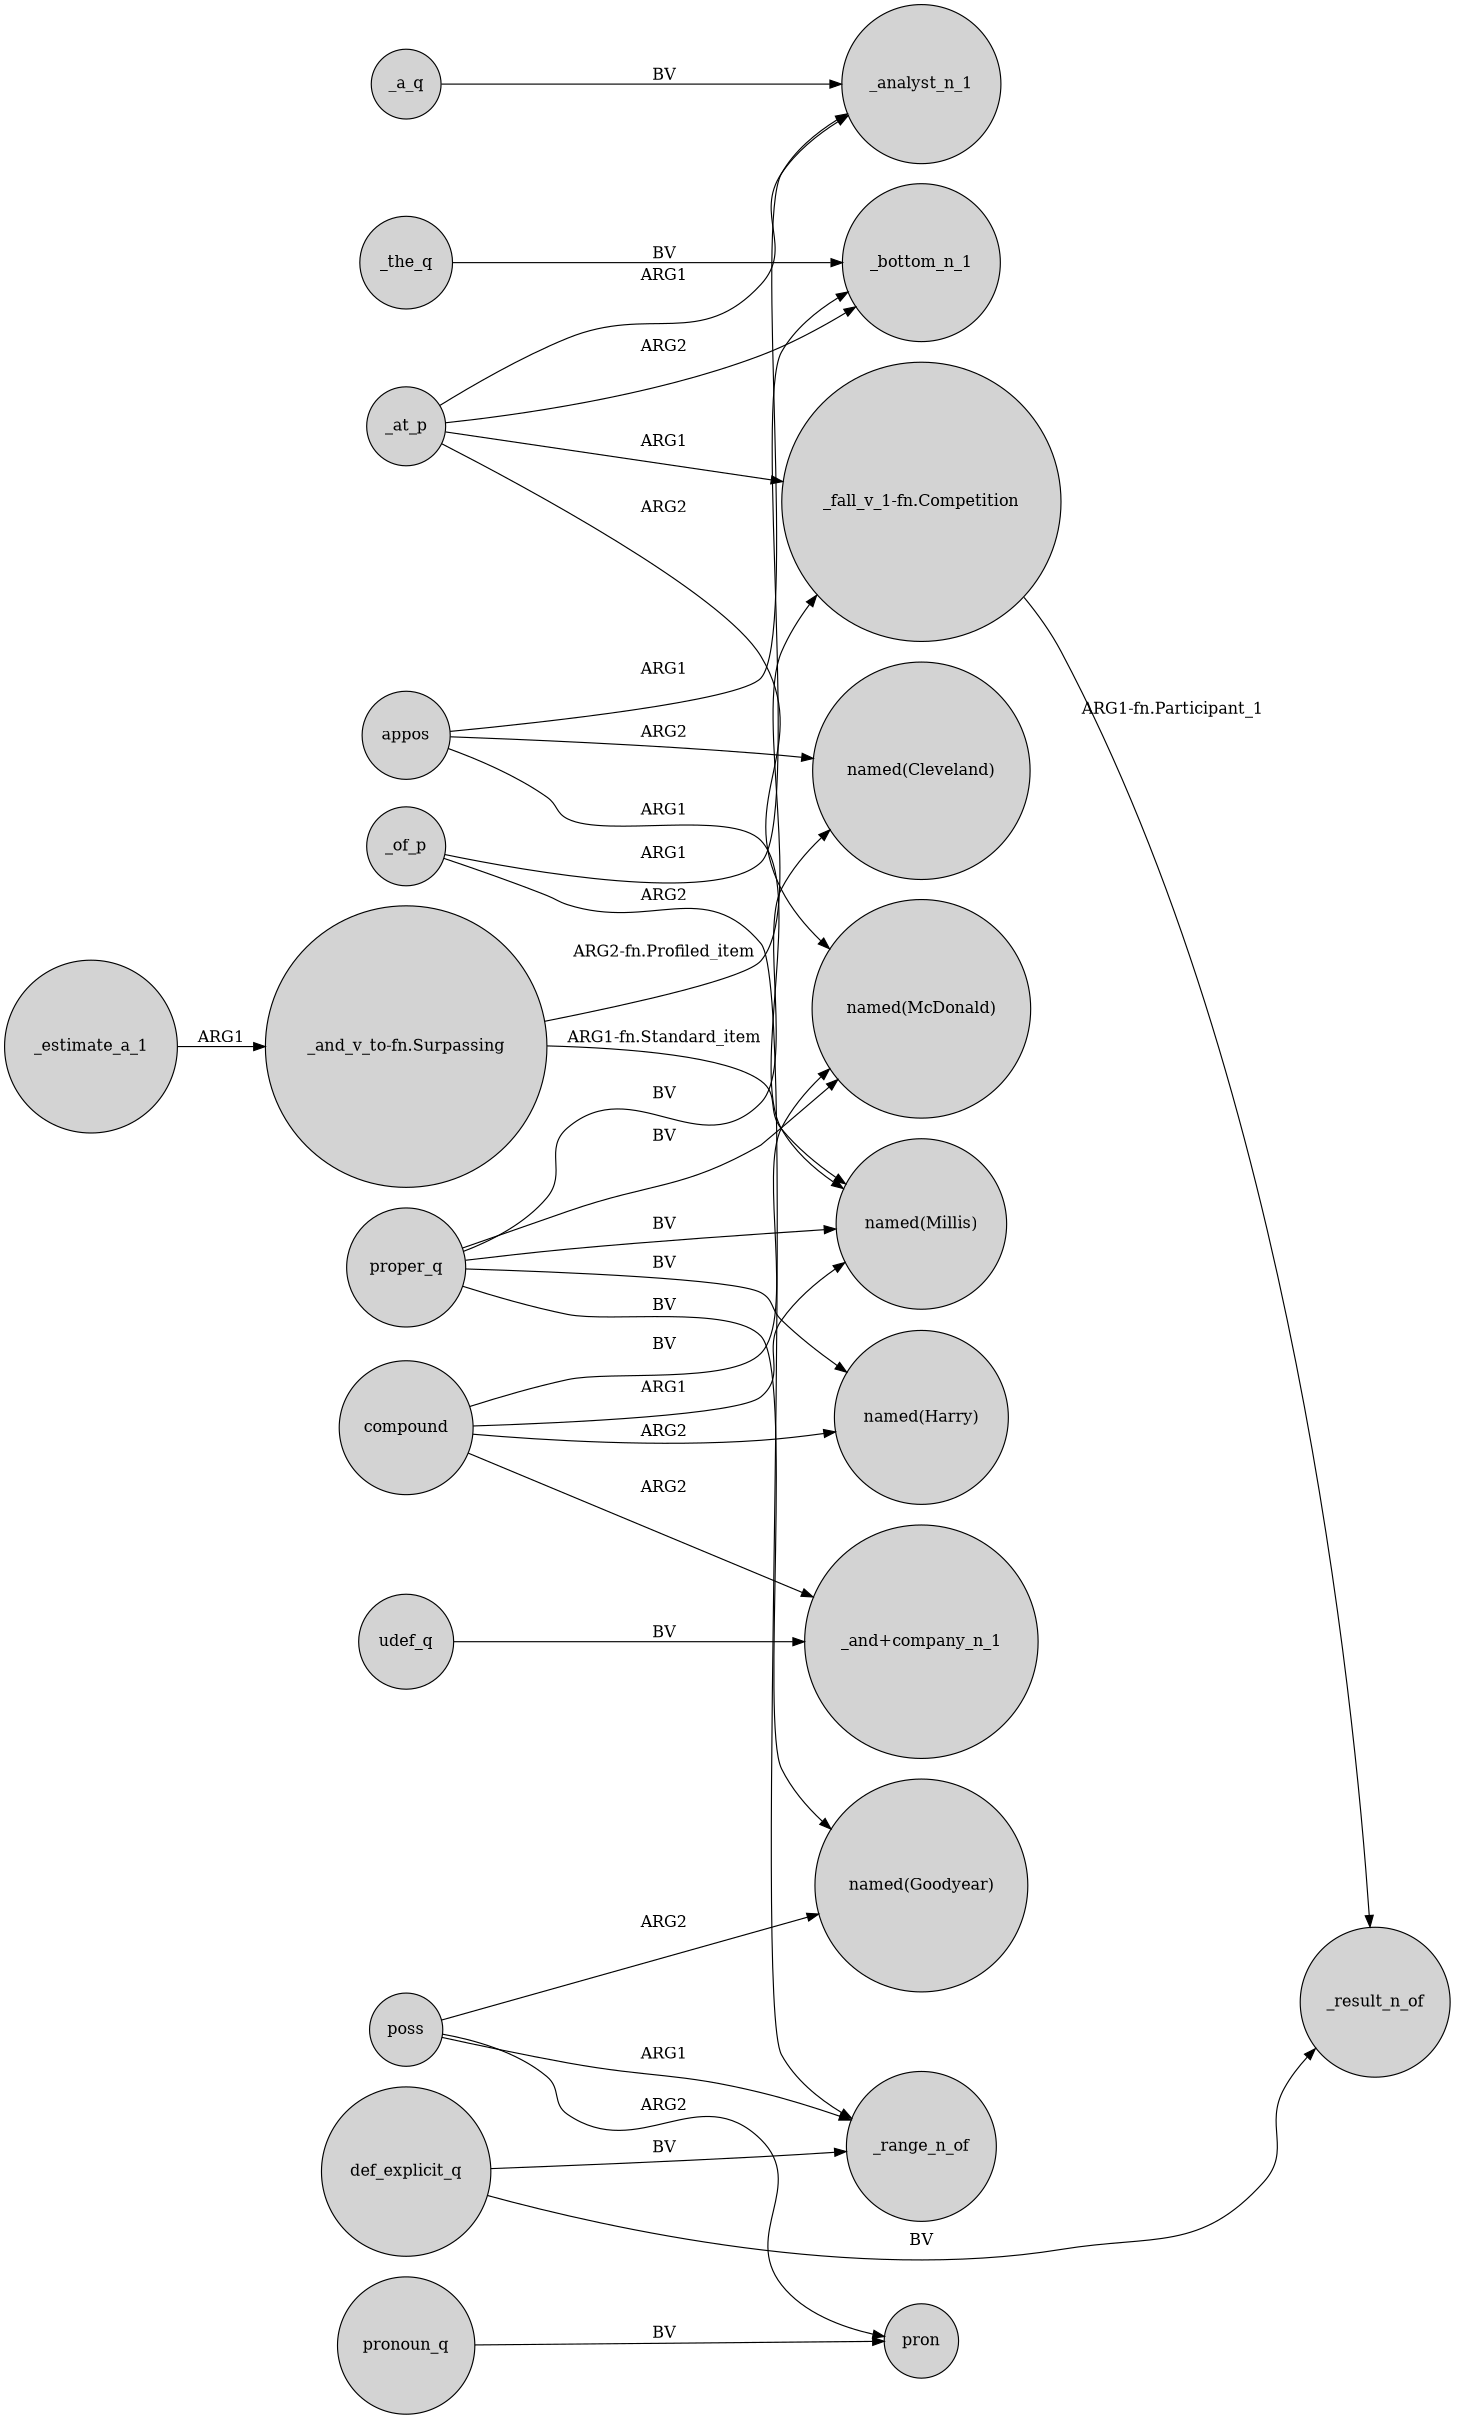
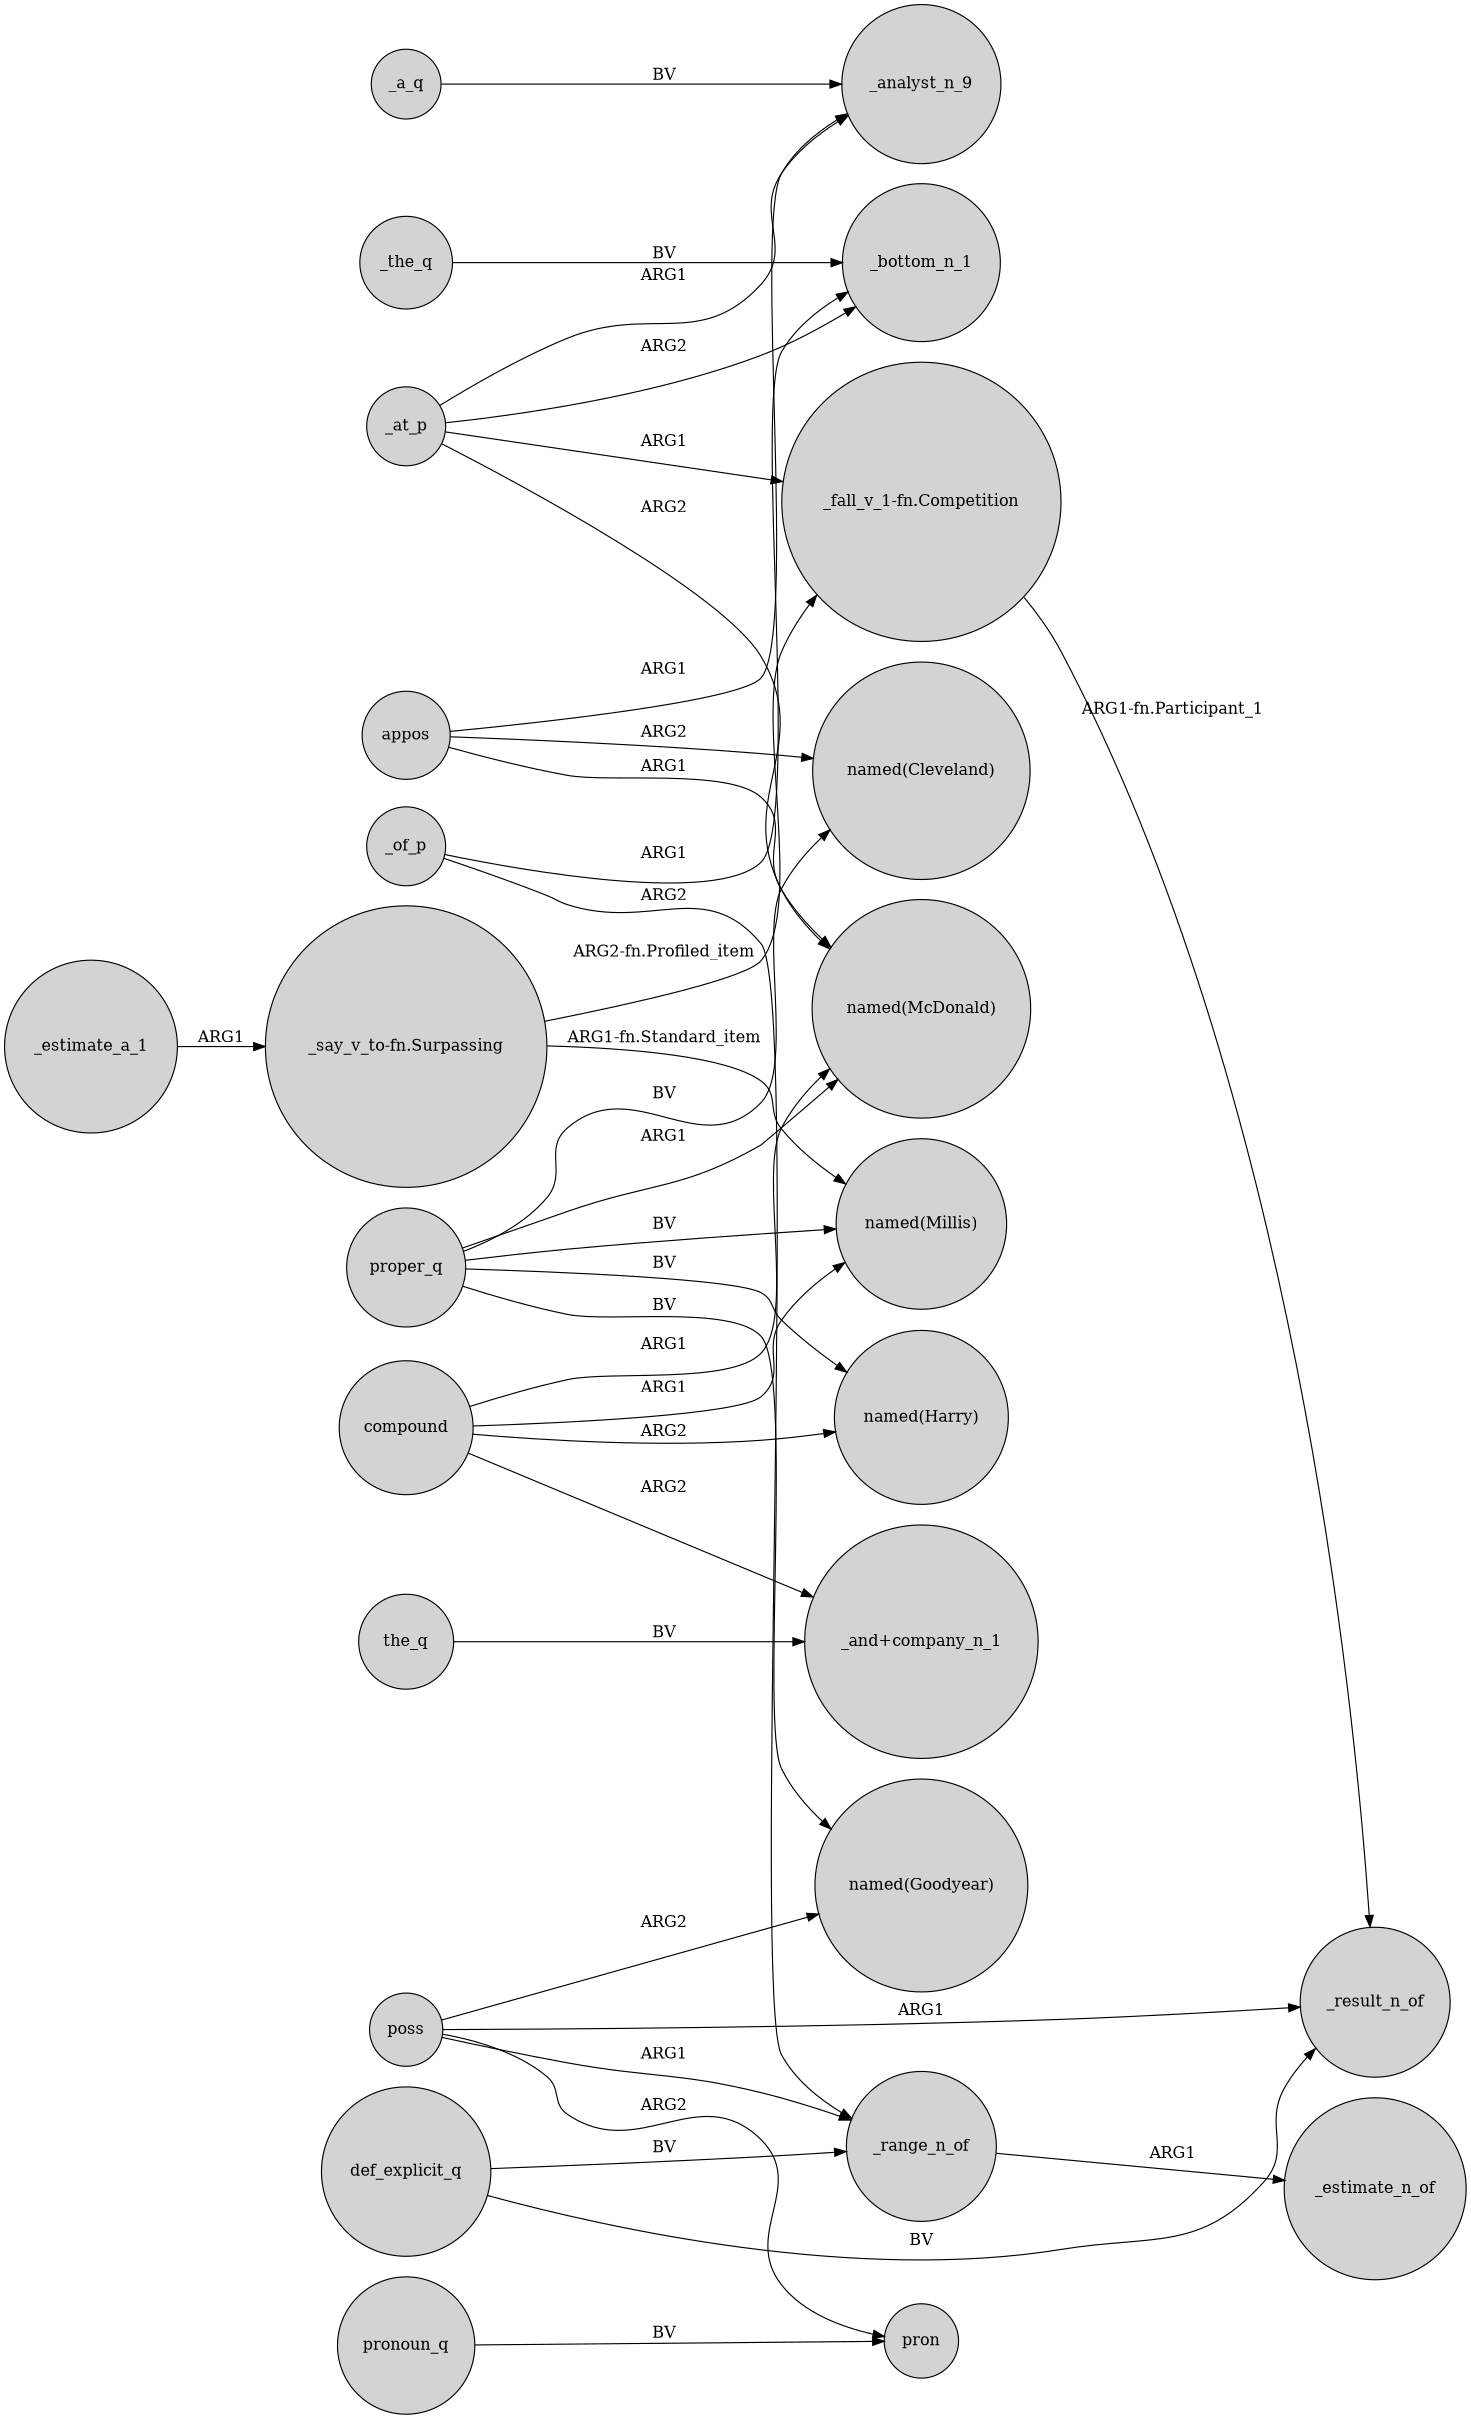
node "_analyst_n_1": label "_analyst_n_1" -> "_analyst_n_9"
edge "appos" -> "named(Millis)": now "appos" -> "named(McDonald)"
node "_and_v_to-fn.Surpassing": label "_and_v_to-fn.Surpassing" -> "_say_v_to-fn.Surpassing"
edge "proper_q" -> "named(McDonald)": label "BV" -> "ARG1"
edge "compound" -> "named(McDonald)": label "BV" -> "ARG1"
node "udef_q": label "udef_q" -> "the_q"
edge "poss" -> "_result_n_of": added, label "ARG1"
node "_estimate_n_of": added
